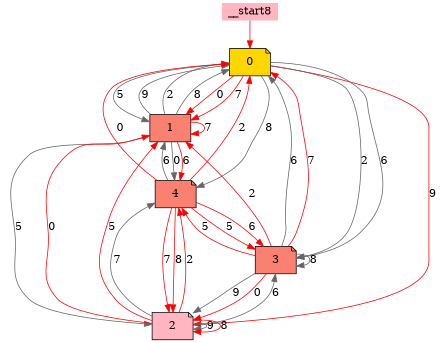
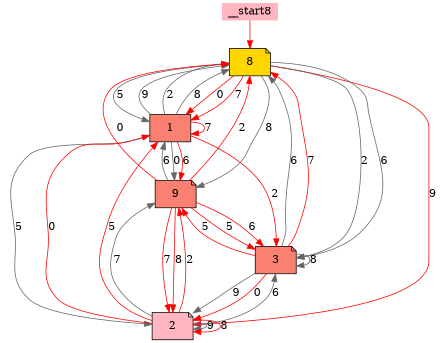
node "0": label "0" -> "8"
edge "3" -> "1": reversed
node "4": label "4" -> "9"
